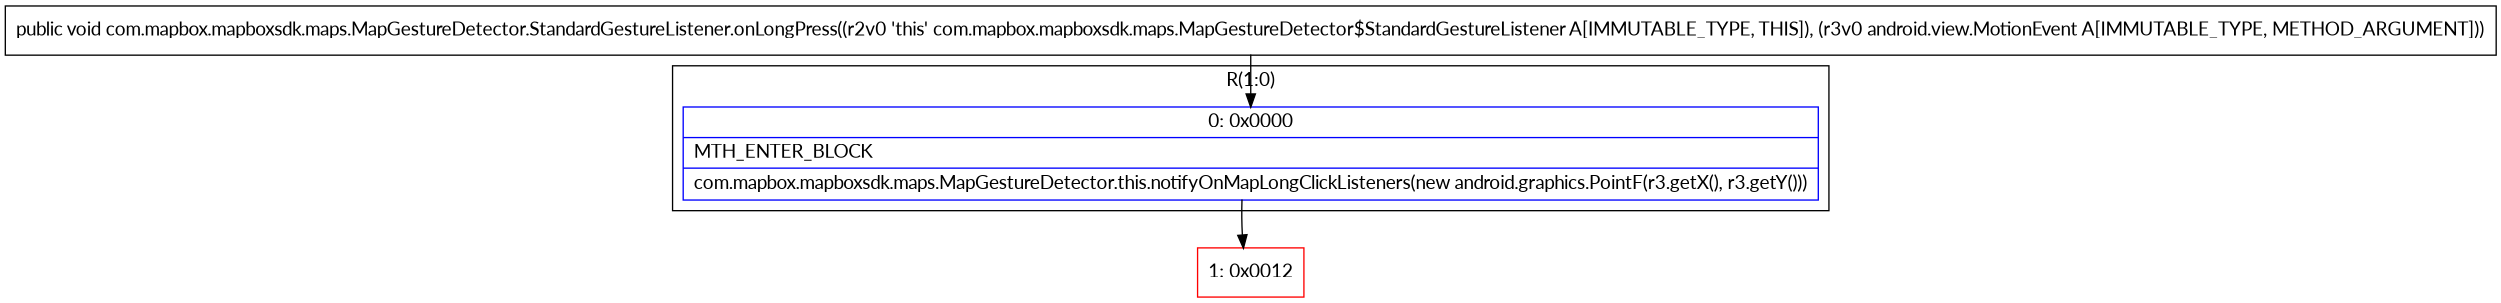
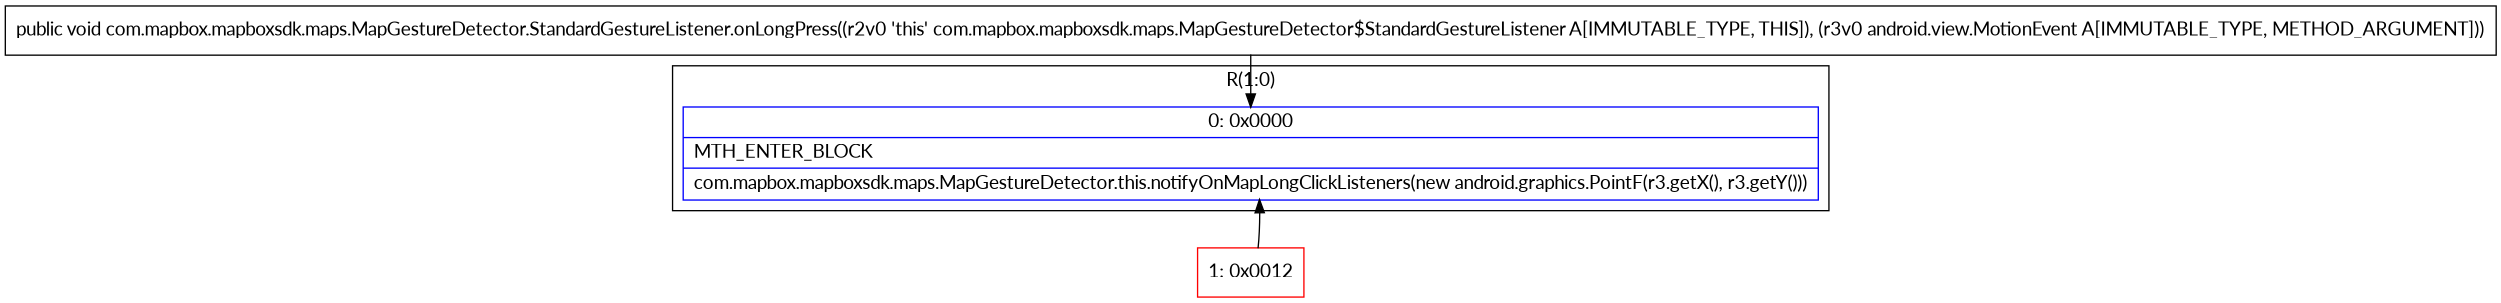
edge "0: 0x0000" -> "1: 0x0012": reversed
